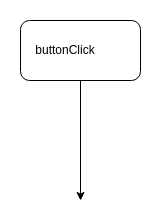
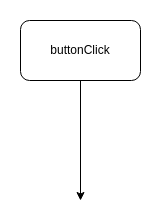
node "buttonClick": moved (66, 51) -> (81, 51)
